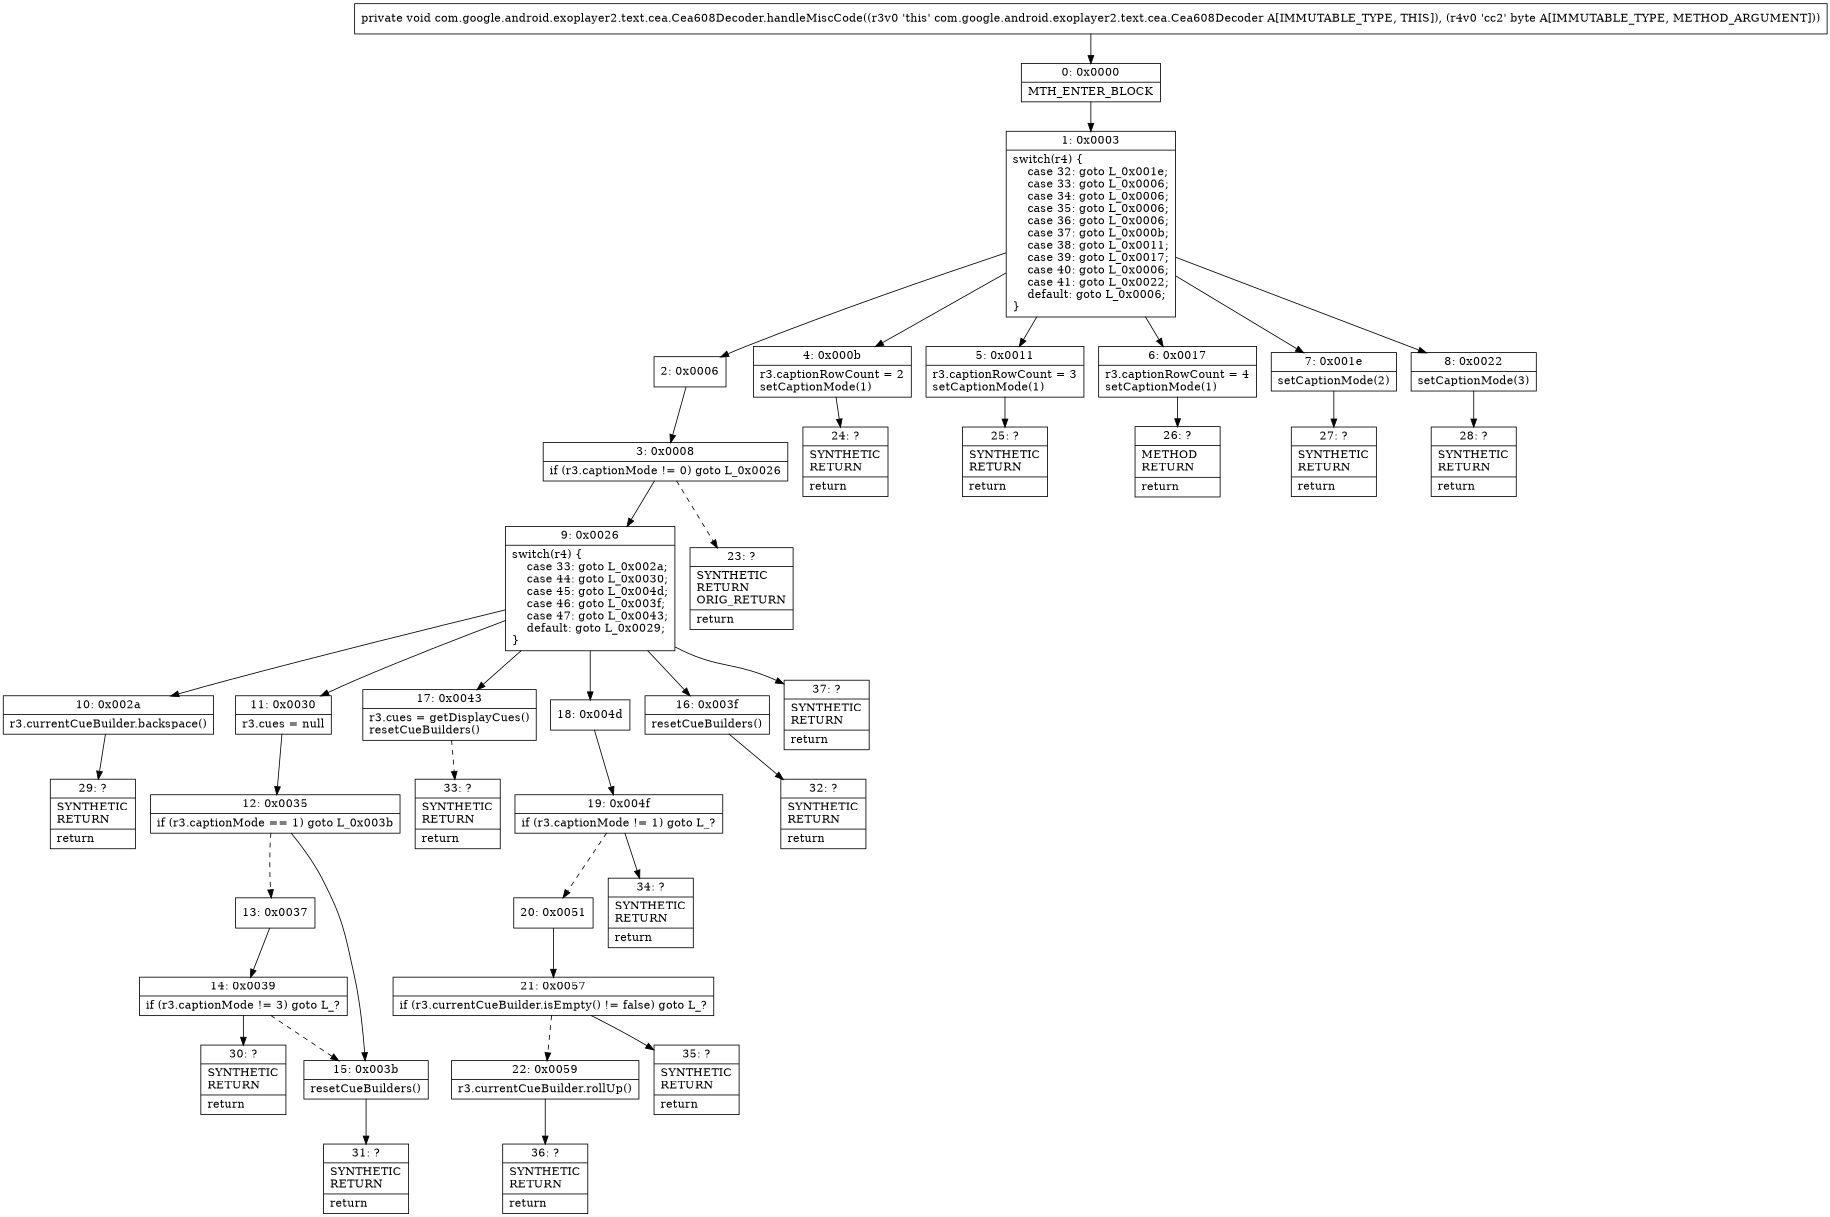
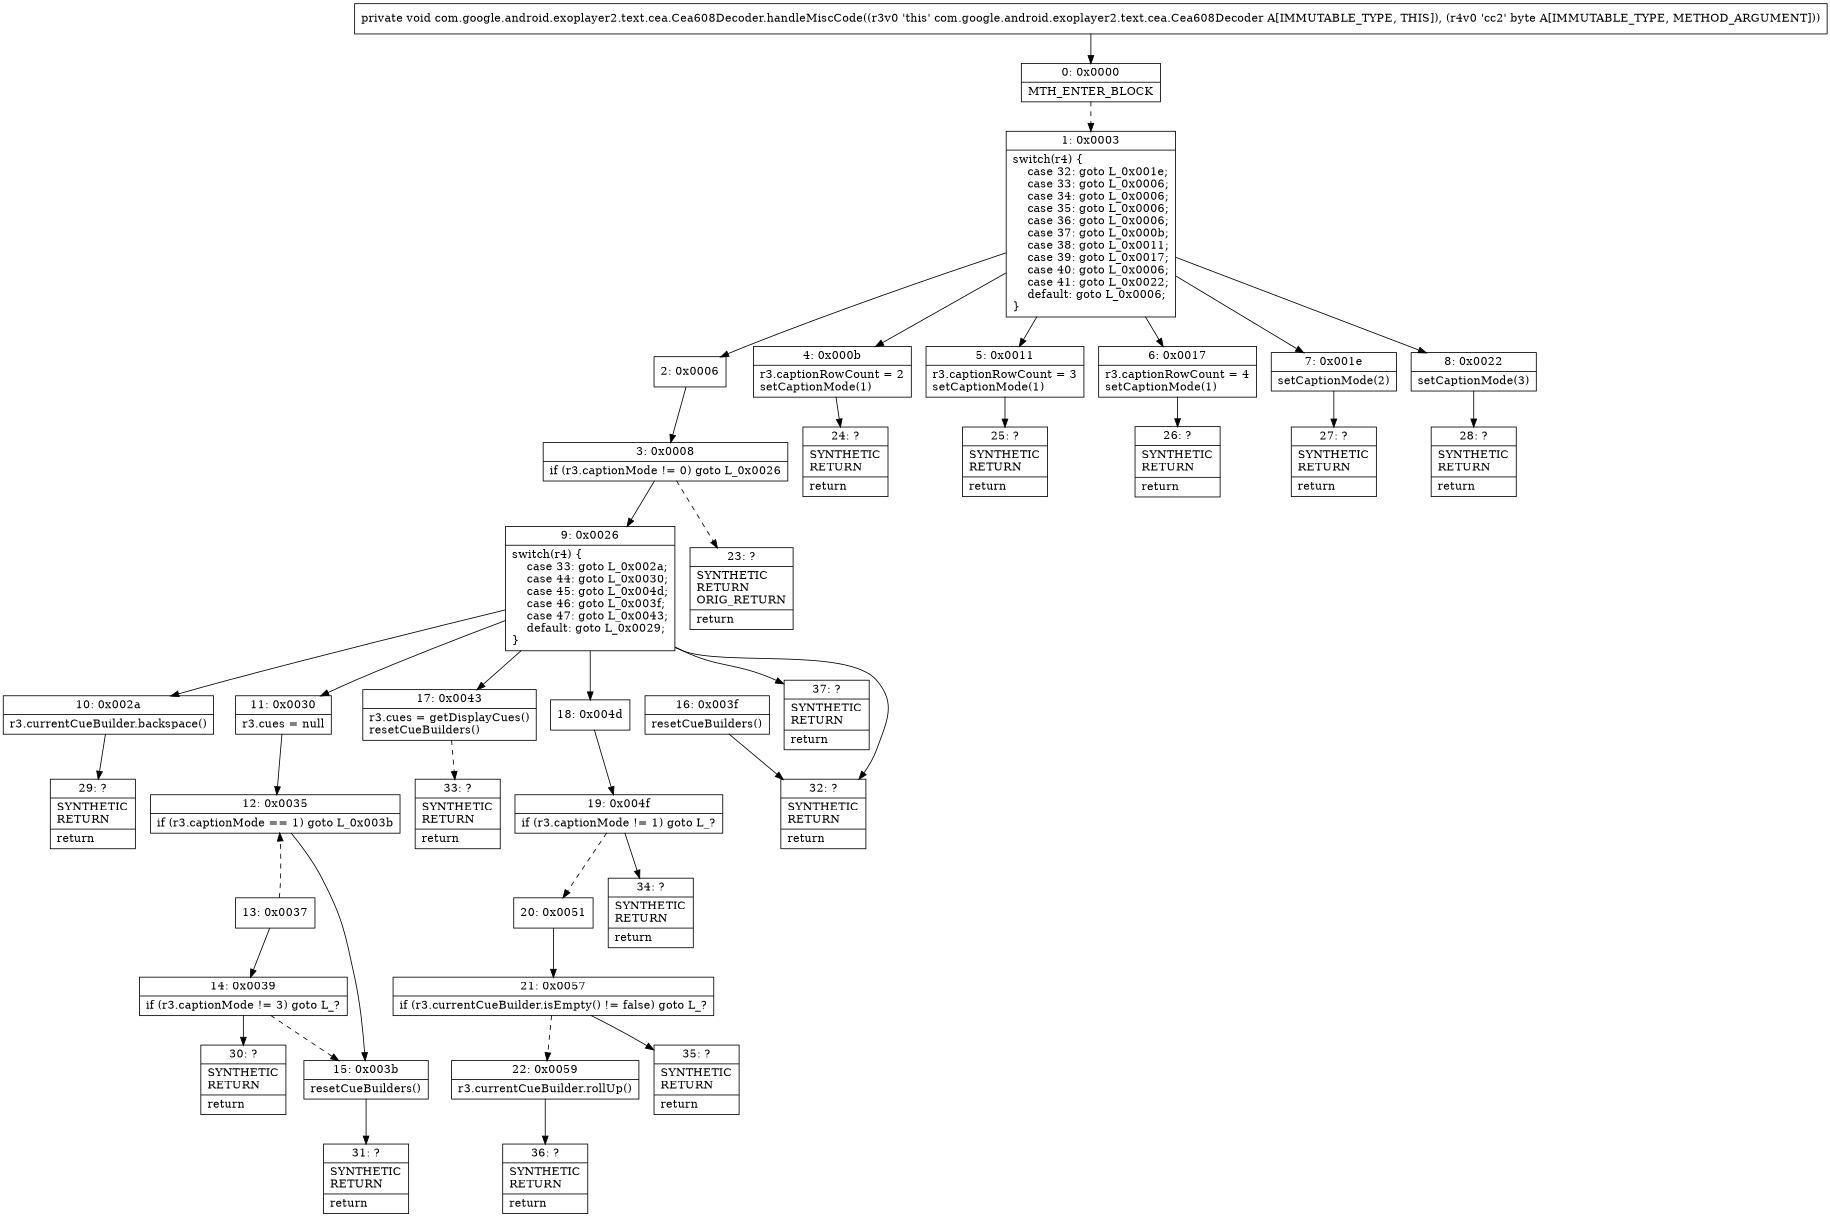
edge "0: 0x0000" -> "1: 0x0003": style solid -> dashed
node "26: ?": text "METHOD" -> "SYNTHETIC"
edge "9: 0x0026" -> "16: 0x003f": now "9: 0x0026" -> "32: ?"
edge "12: 0x0035" -> "13: 0x0037": reversed
